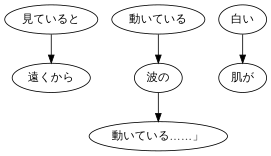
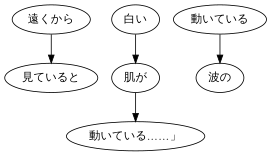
edge "見ていると" -> "遠くから": reversed
edge "波の" -> "動いている……」": now "肌が" -> "動いている……」"
